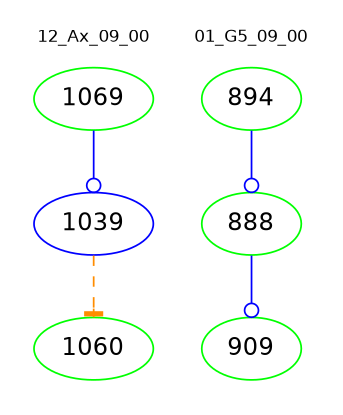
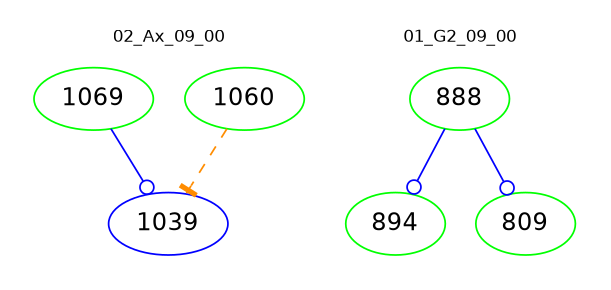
cluster "12_Ax_09_00": label "12_Ax_09_00" -> "02_Ax_09_00"
cluster "01_G5_09_00": label "01_G5_09_00" -> "01_G2_09_00"
edge "894" -> "888": reversed
edge "1039" -> "1060": reversed
node "909": label "909" -> "809"
